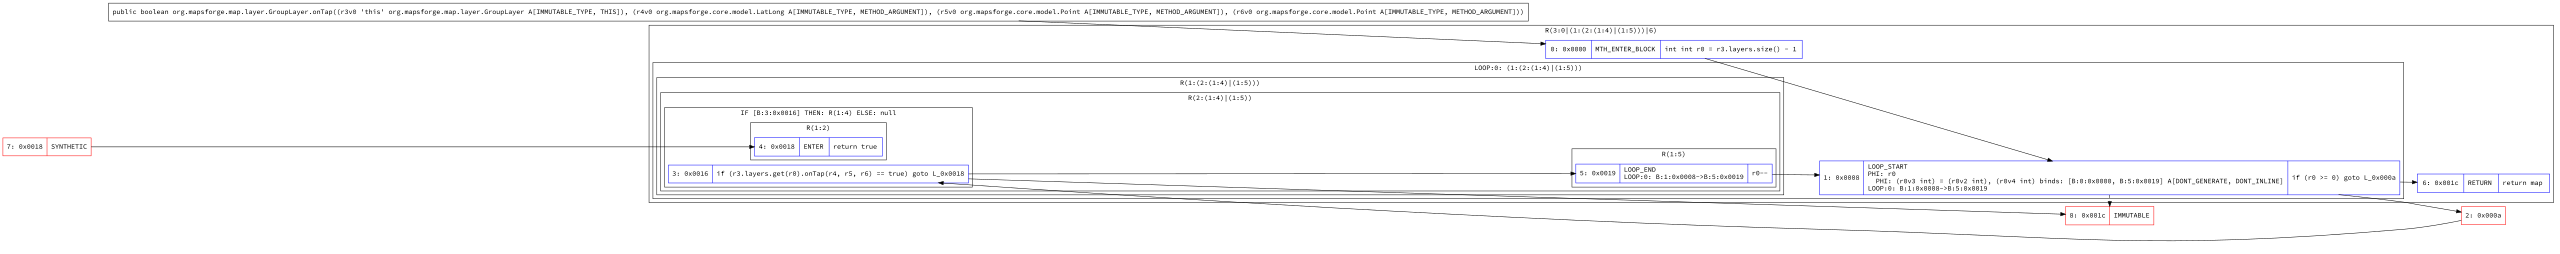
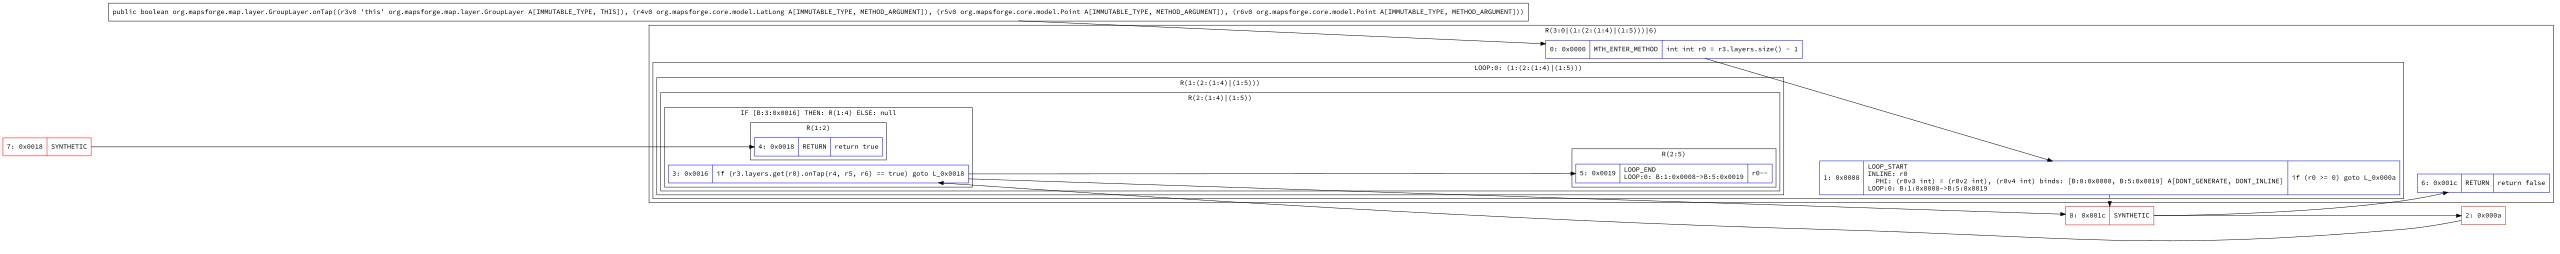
node "0: 0x0000": text "MTH_ENTER_BLOCK" -> "MTH_ENTER_METHOD"
node "4: 0x0018": text "ENTER" -> "RETURN"
cluster "R(1:5)": label "R(1:5)" -> "R(2:5)"
node "1: 0x0008": text "PHI: r0" -> "INLINE: r0"
edge "5: 0x0019" -> "1: 0x0008": removed
edge "1: 0x0008" -> "6: 0x001c": now "8: 0x001c" -> "6: 0x001c"
node "6: 0x001c": text "return map" -> "return false"
edge "1: 0x0008" -> "2: 0x000a": now "8: 0x001c" -> "2: 0x000a"
node "8: 0x001c": text "IMMUTABLE" -> "SYNTHETIC"
